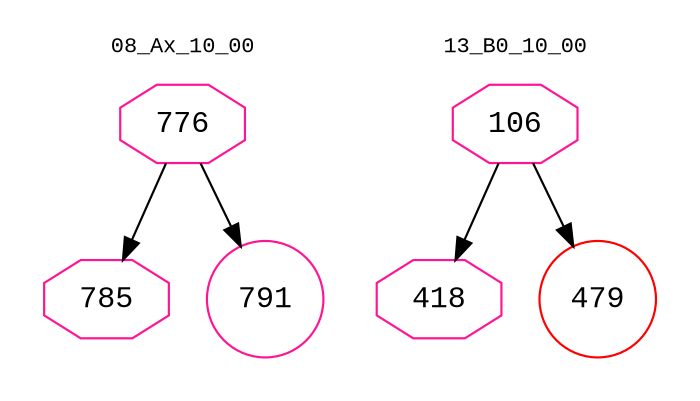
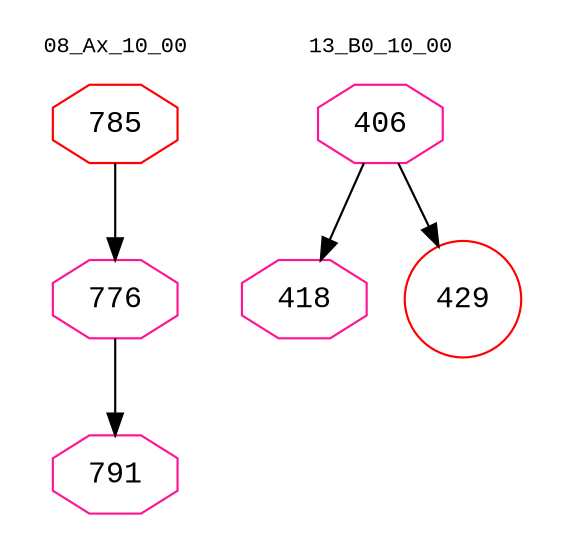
node "106": label "106" -> "406"
edge "776" -> "785": reversed
node "785": color deeppink -> red
node "791": shape circle -> octagon
node "479": label "479" -> "429"
